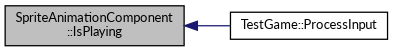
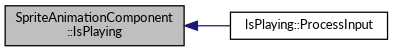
node "TestGame::ProcessInput": label "TestGame::ProcessInput" -> "IsPlaying::ProcessInput"
